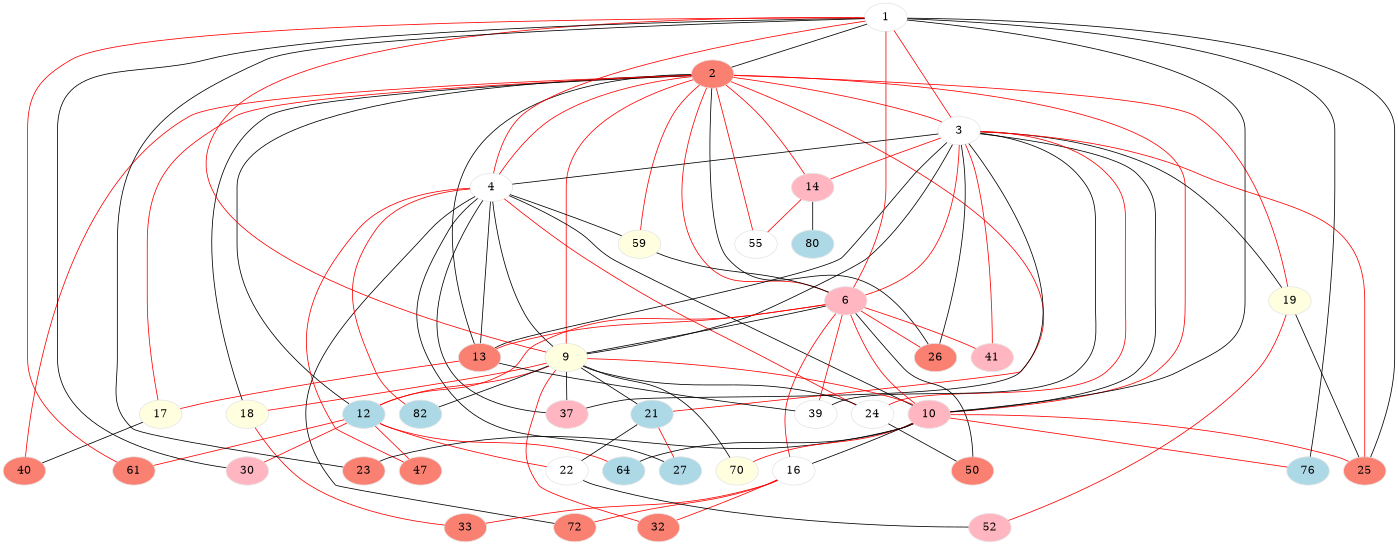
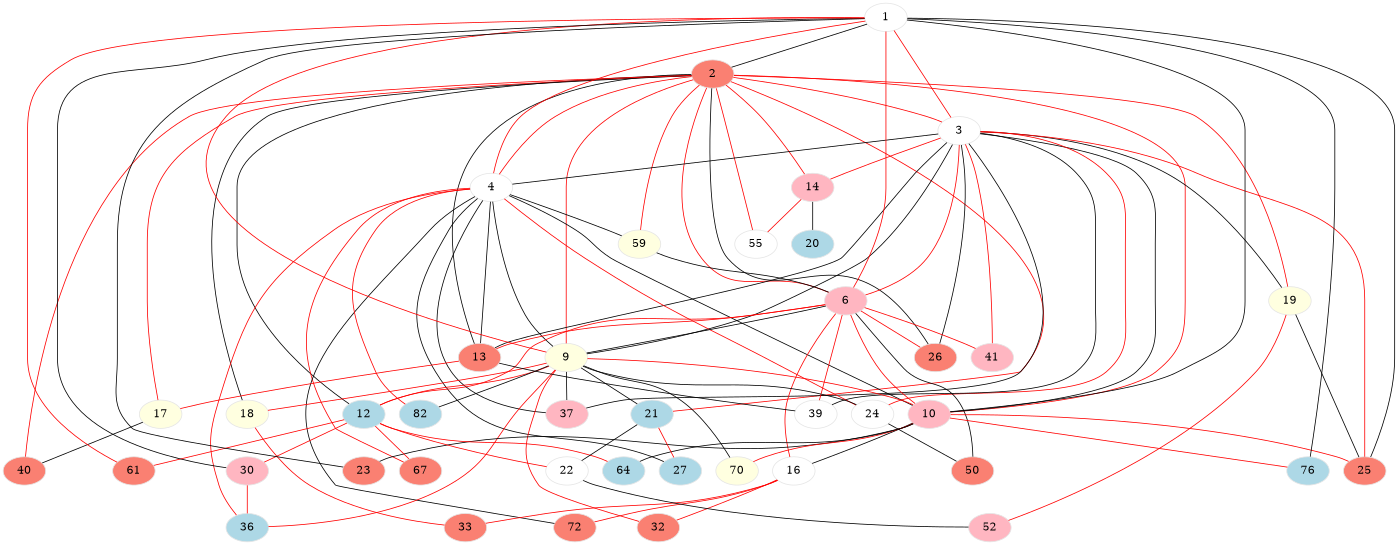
node "80": label "80" -> "20"
node "47": label "47" -> "67"
node "36": added
